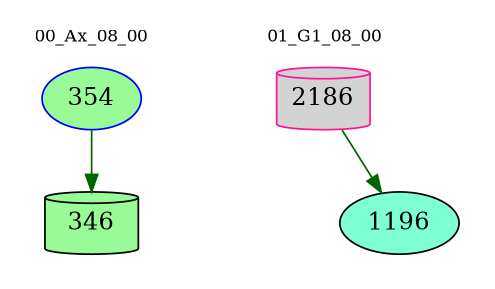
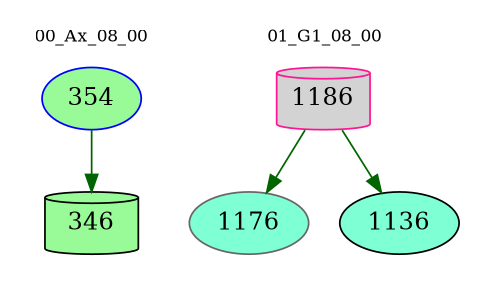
node "2186": label "2186" -> "1186"
node "1176": added
node "1196": label "1196" -> "1136"
